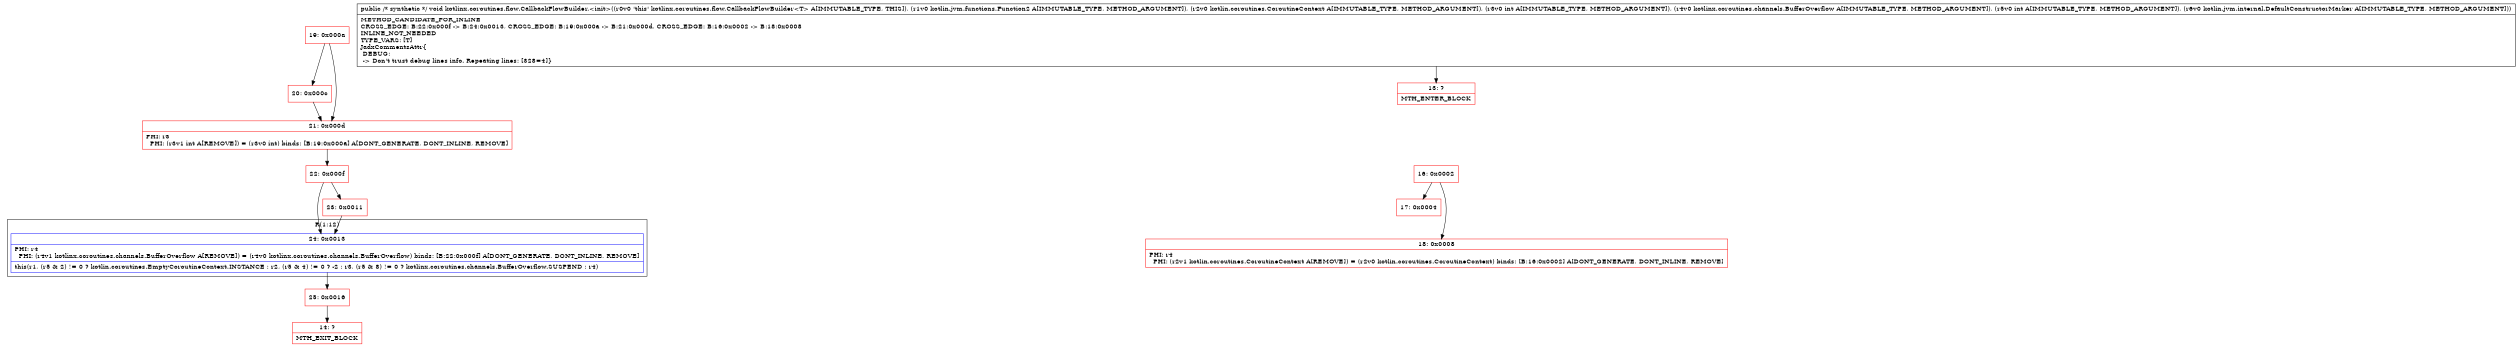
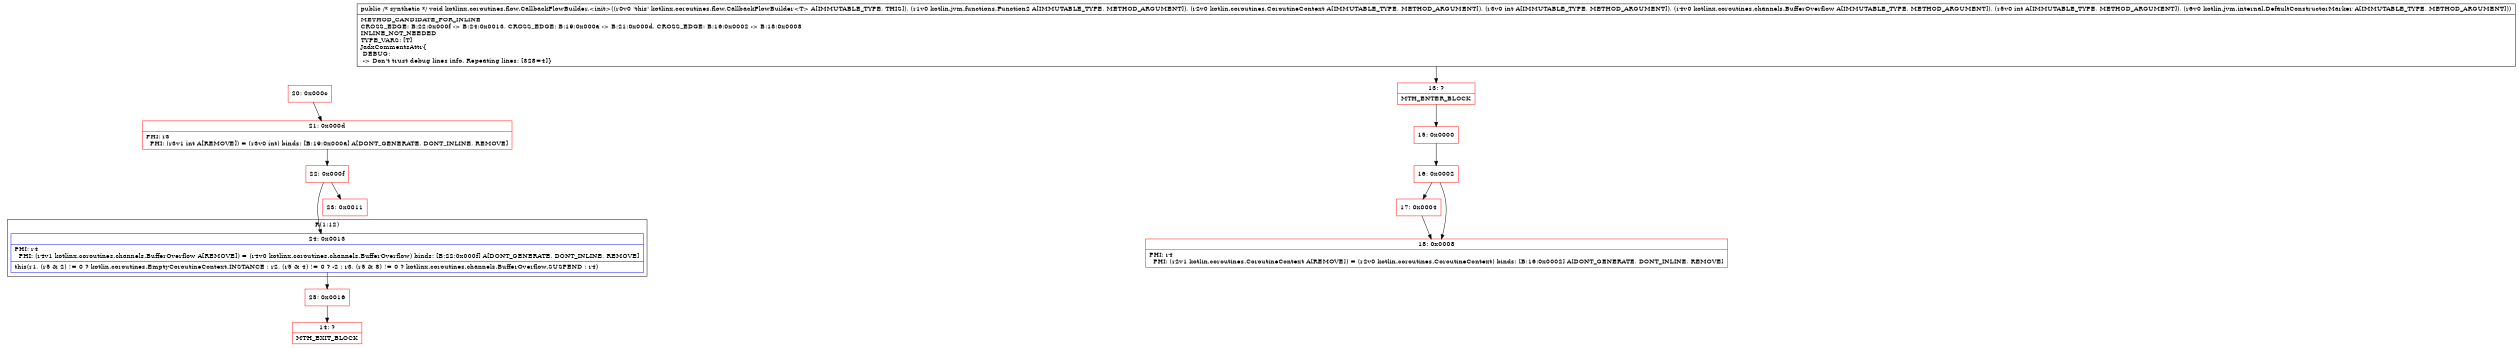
node "19: 0x000a": removed
node "15: 0x0000": added
edge "23: 0x0011" -> "24: 0x0013": removed
edge "17: 0x0004" -> "18: 0x0008": added
